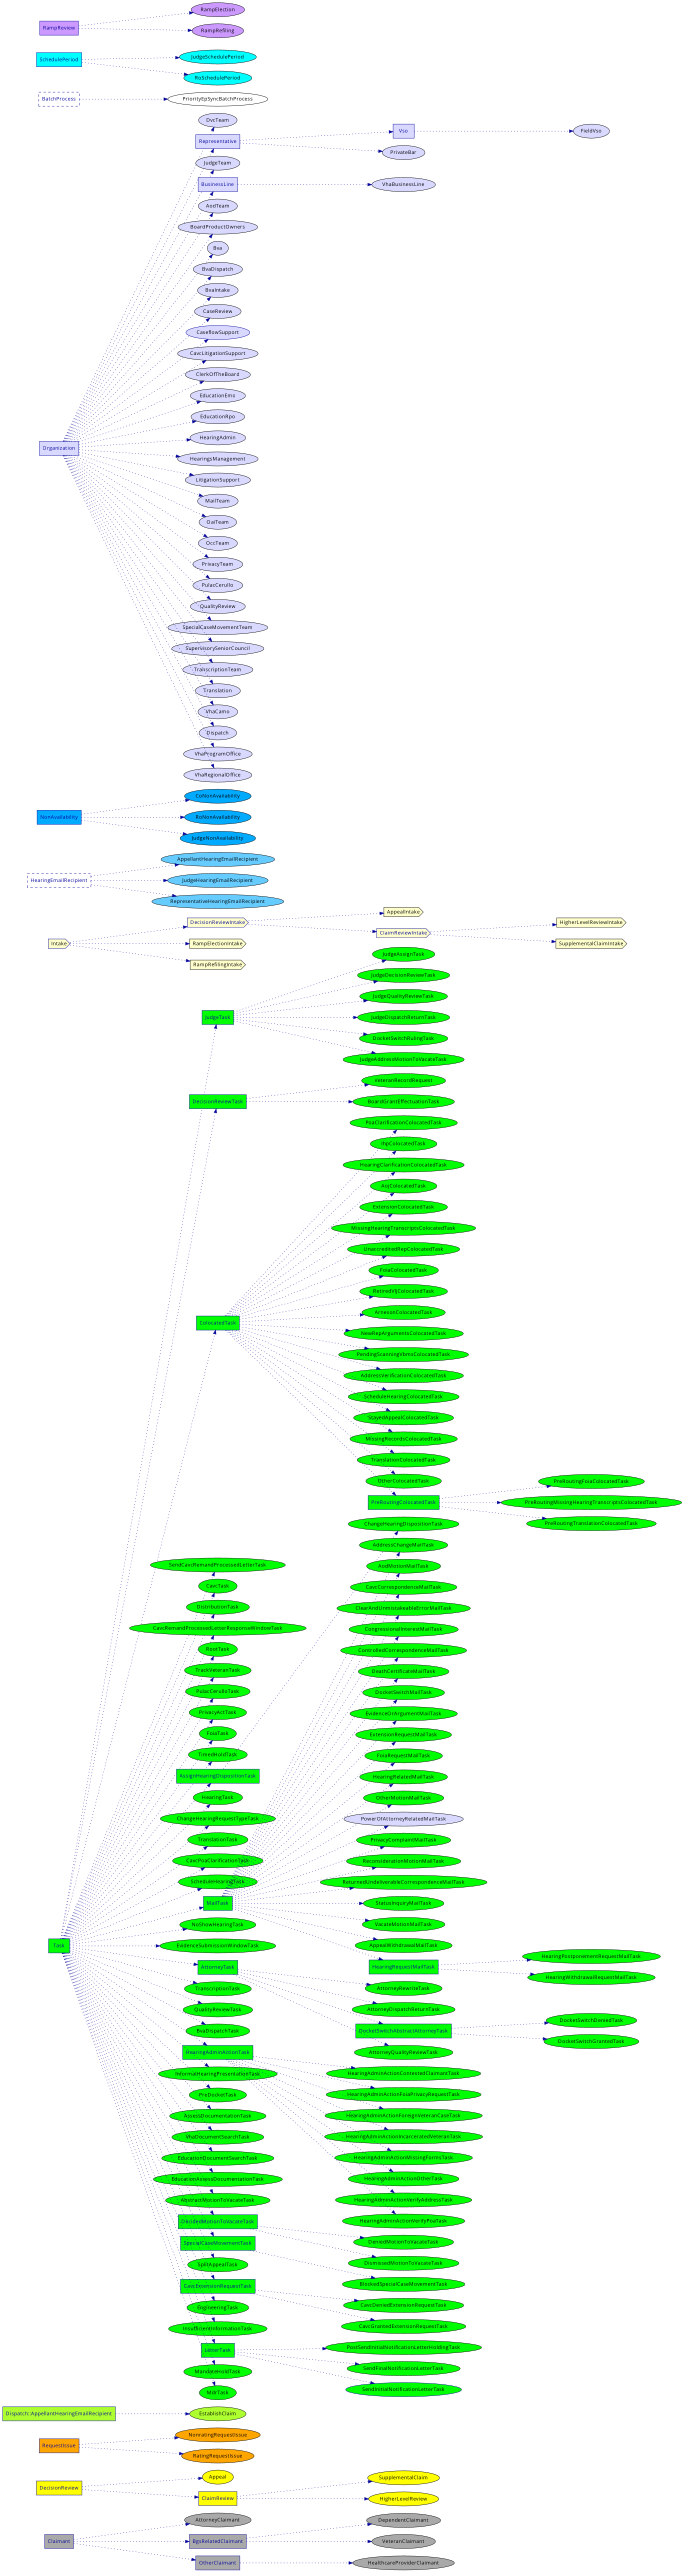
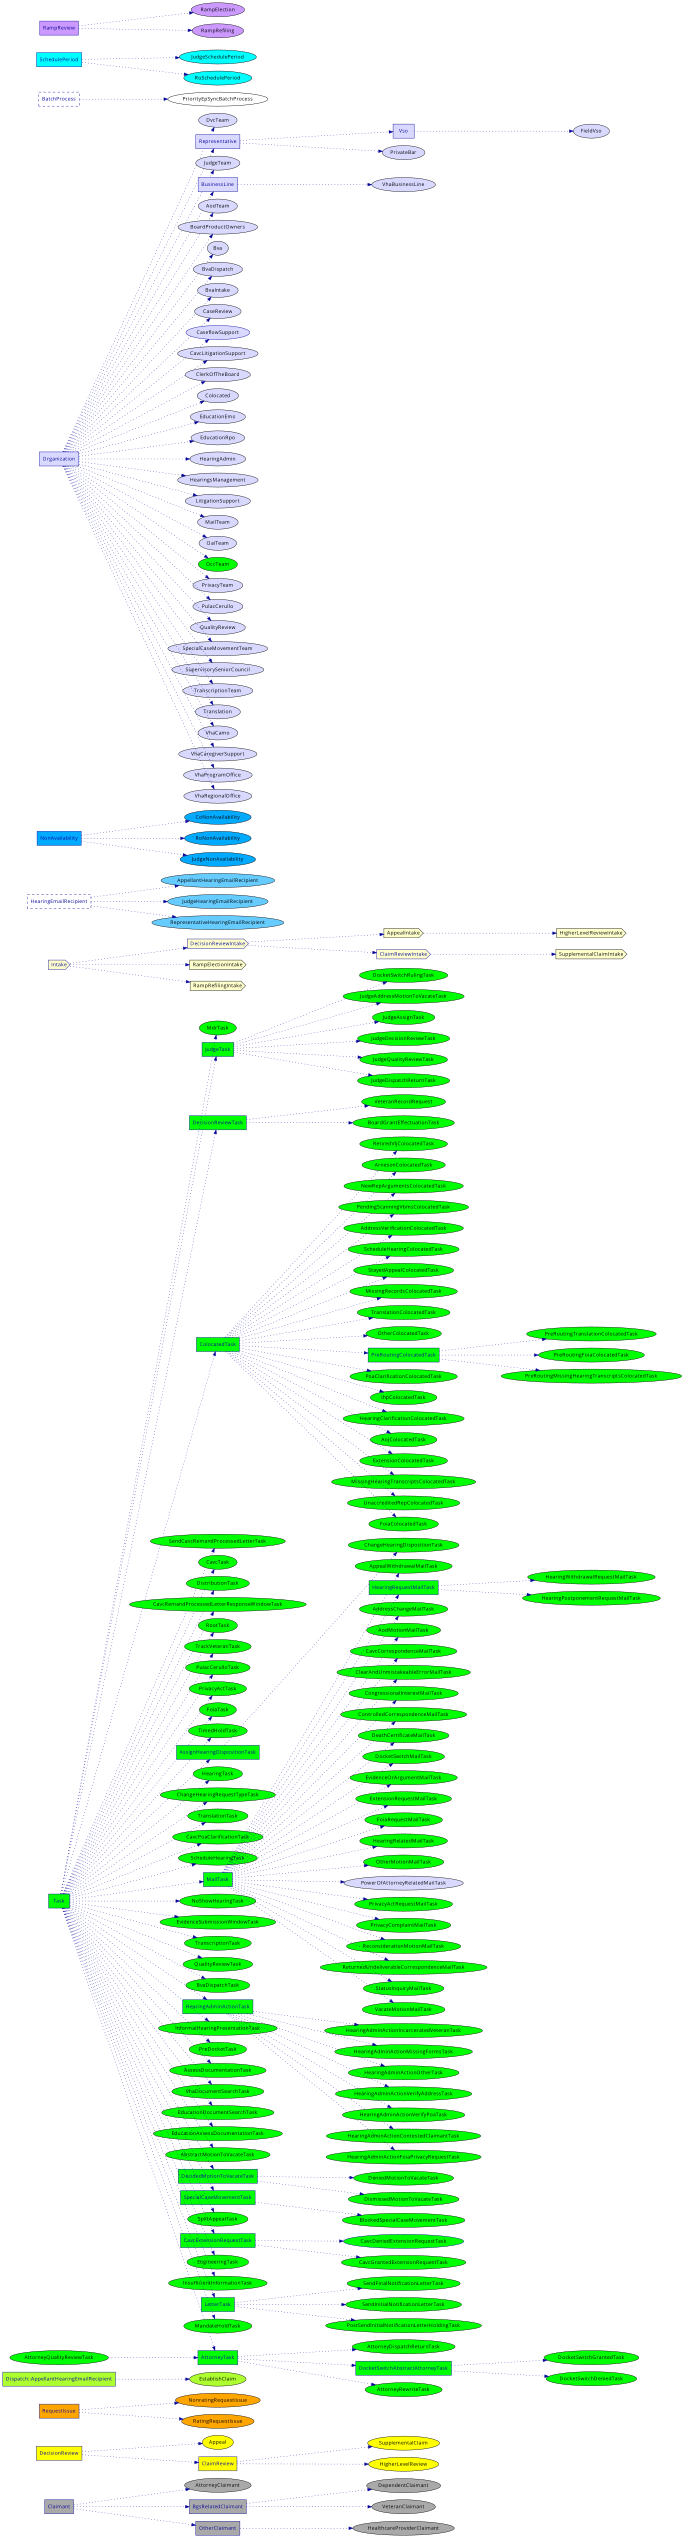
node "Colocated": added
node "OccTeam": fillcolor #d9d9ff -> #00ff00
node "Dispatch": label "Dispatch" -> "VhaCaregiverSupport"
edge "ClaimReviewIntake" -> "HigherLevelReviewIntake": now "AppealIntake" -> "HigherLevelReviewIntake"
node "Intake": fontcolor black -> #000099
node "PrivacyActRequestMailTask": added
edge "AttorneyTask" -> "AttorneyQualityReviewTask": reversed
node "HearingAdminActionForeignVeteranCaseTask": removed
node "CavcDeniedExtensionRequestTask": color black -> #000099
node "SendInitialNotificationLetterTask": color #000099 -> black
